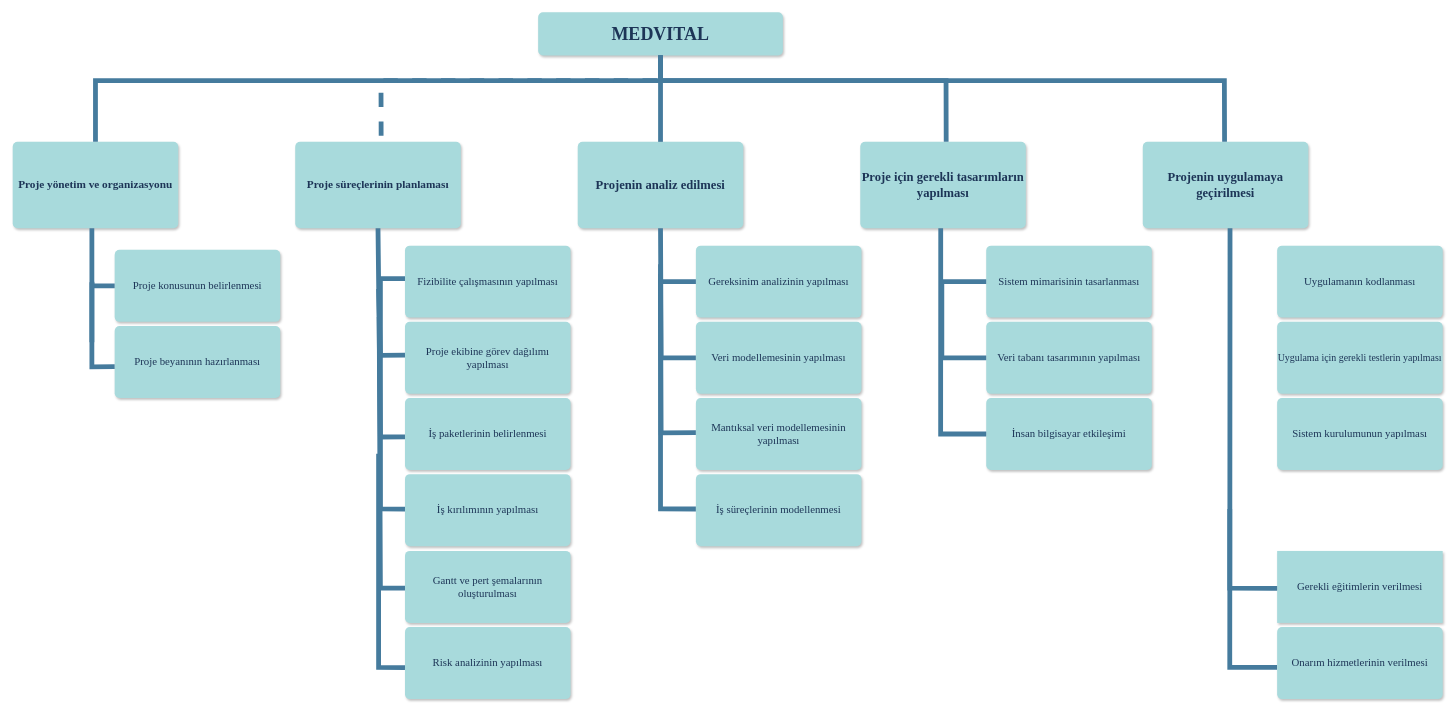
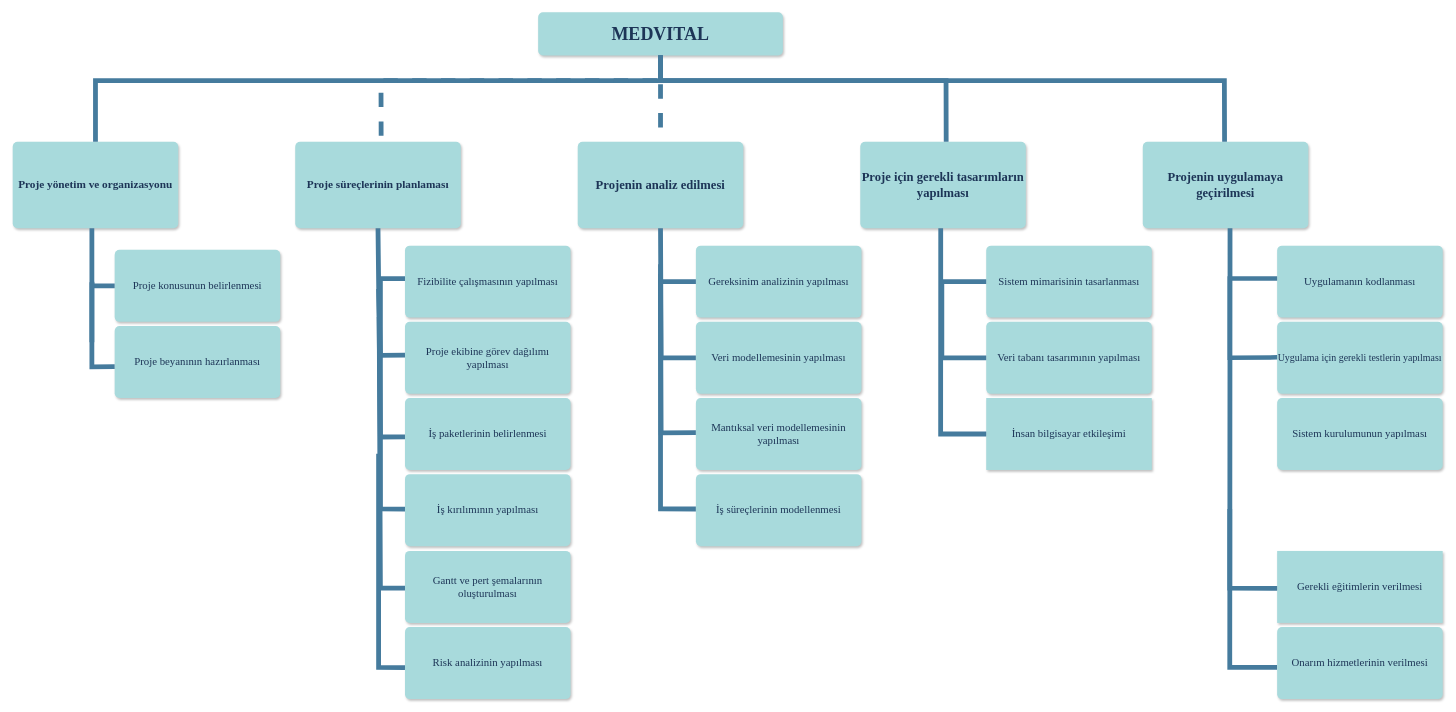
edge "MEDVITAL" -- "Projenin analiz edilmesi": style solid -> dashed
edge "Uygulamanın kodlanması" -- "Uygulama için gerekli testlerin yapılması": added
node "İnsan bilgisayar etkileşimi": shape rounded rectangle -> rectangle
